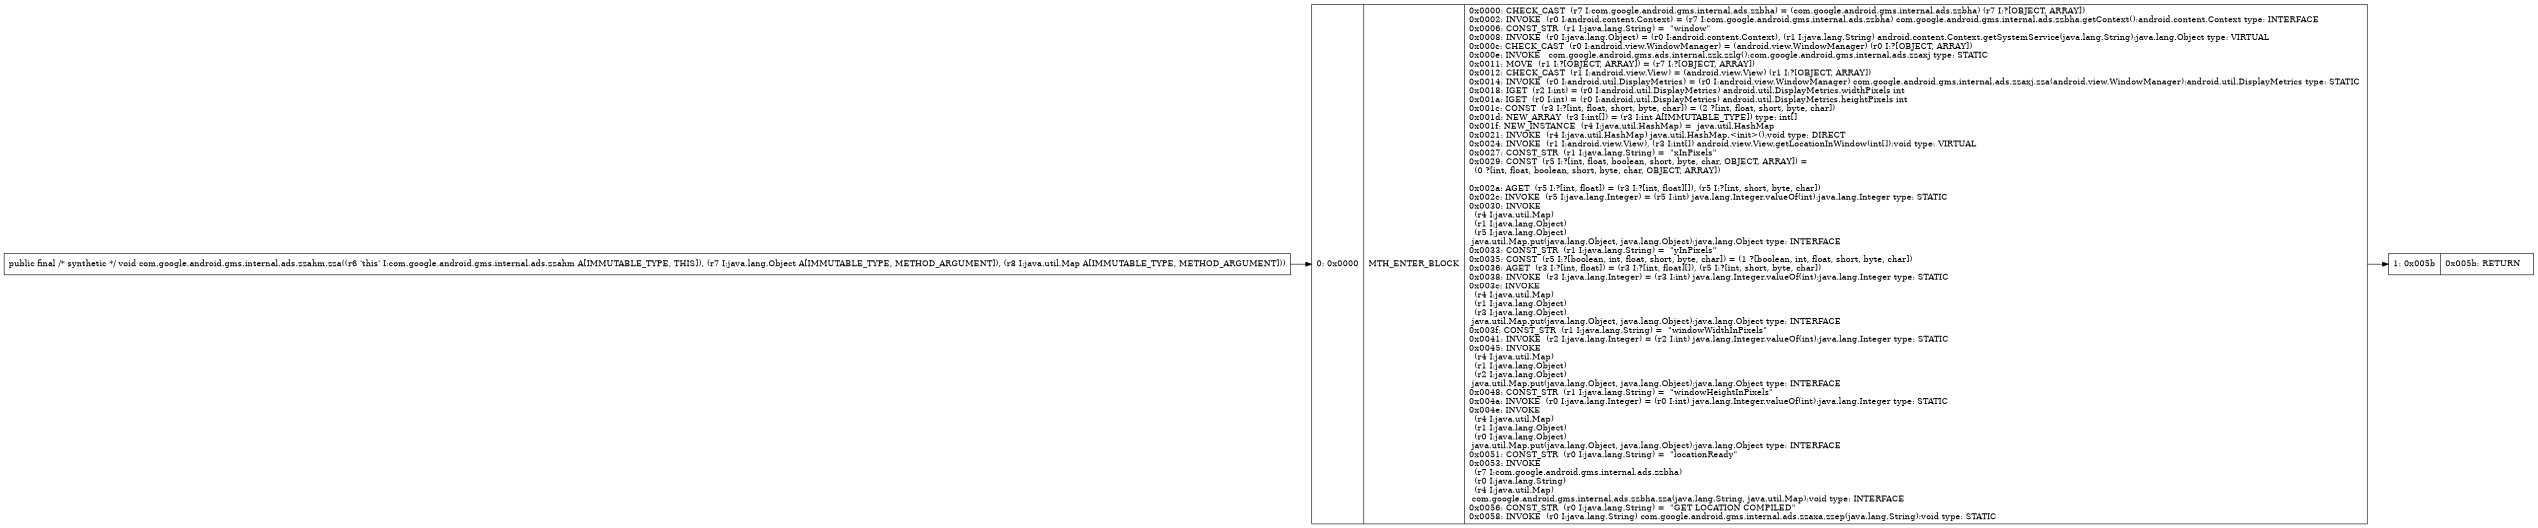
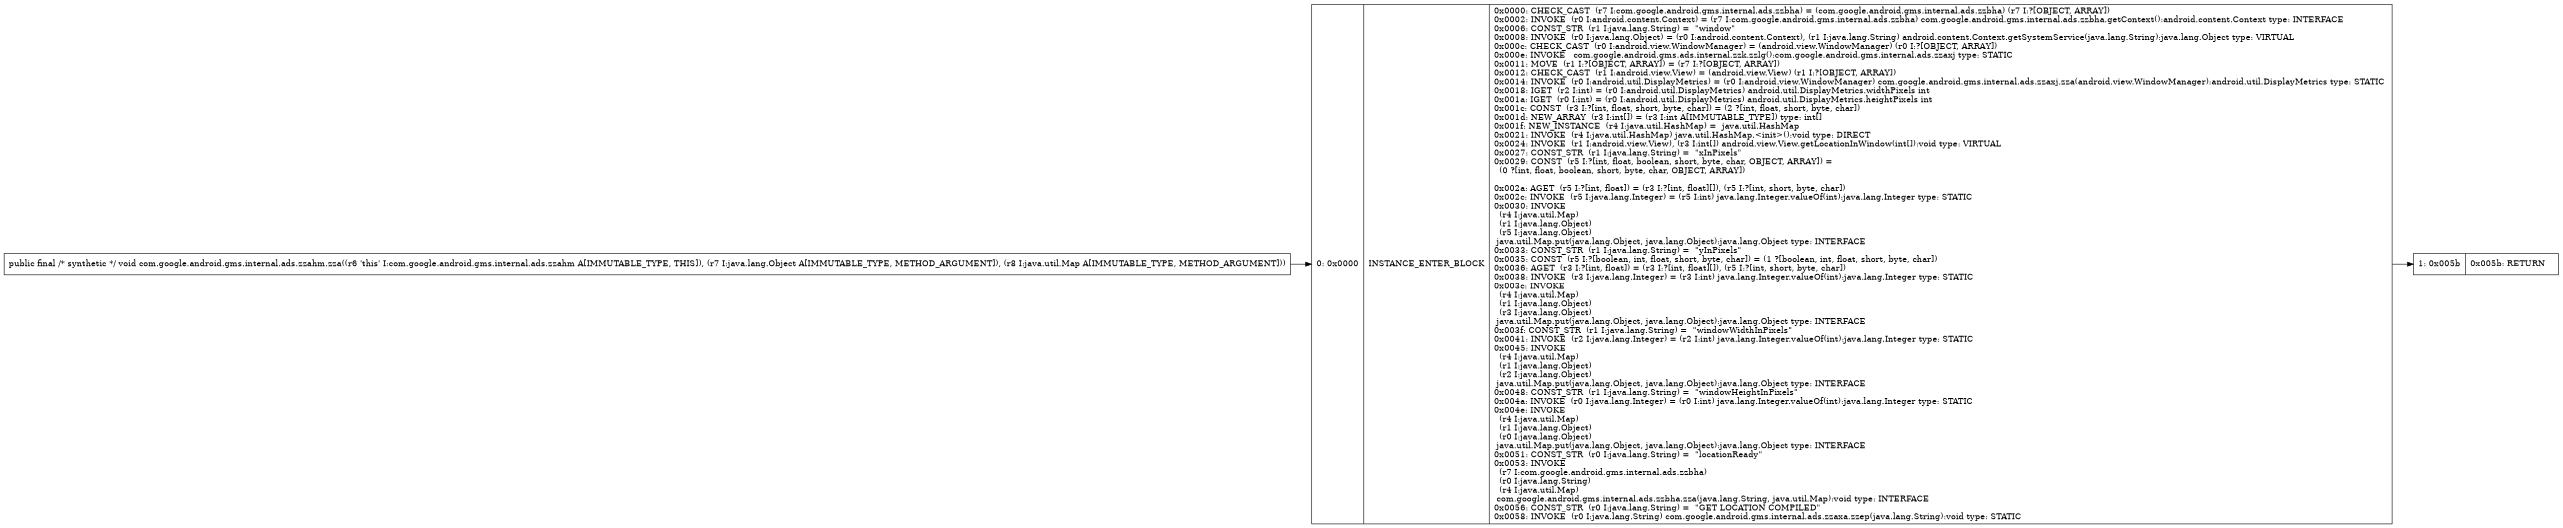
node "0: 0x0000": text "MTH_ENTER_BLOCK" -> "INSTANCE_ENTER_BLOCK"
